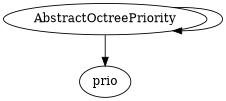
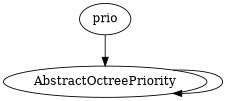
edge "AbstractOctreePriority" -> "prio": reversed
